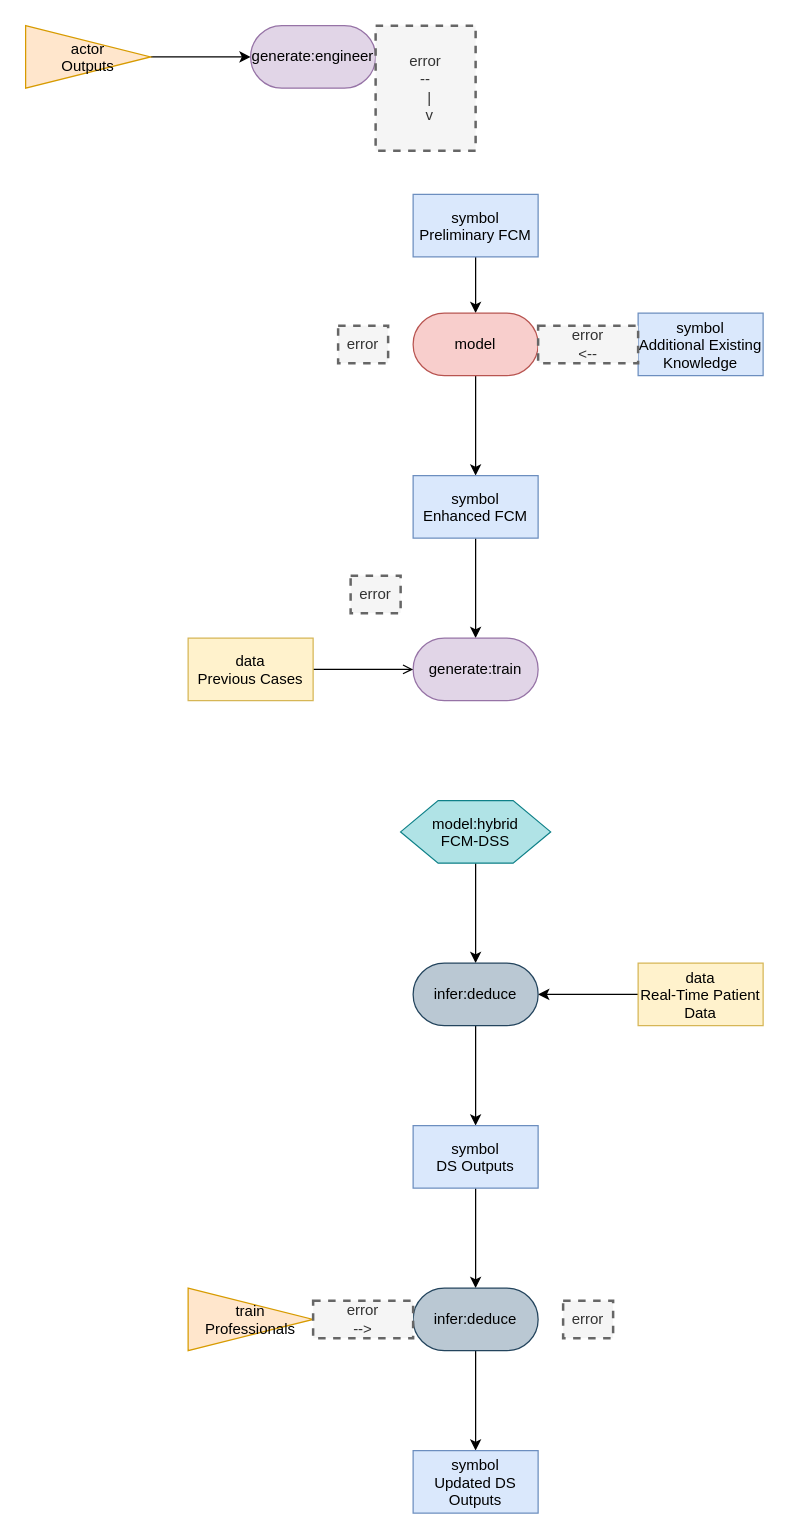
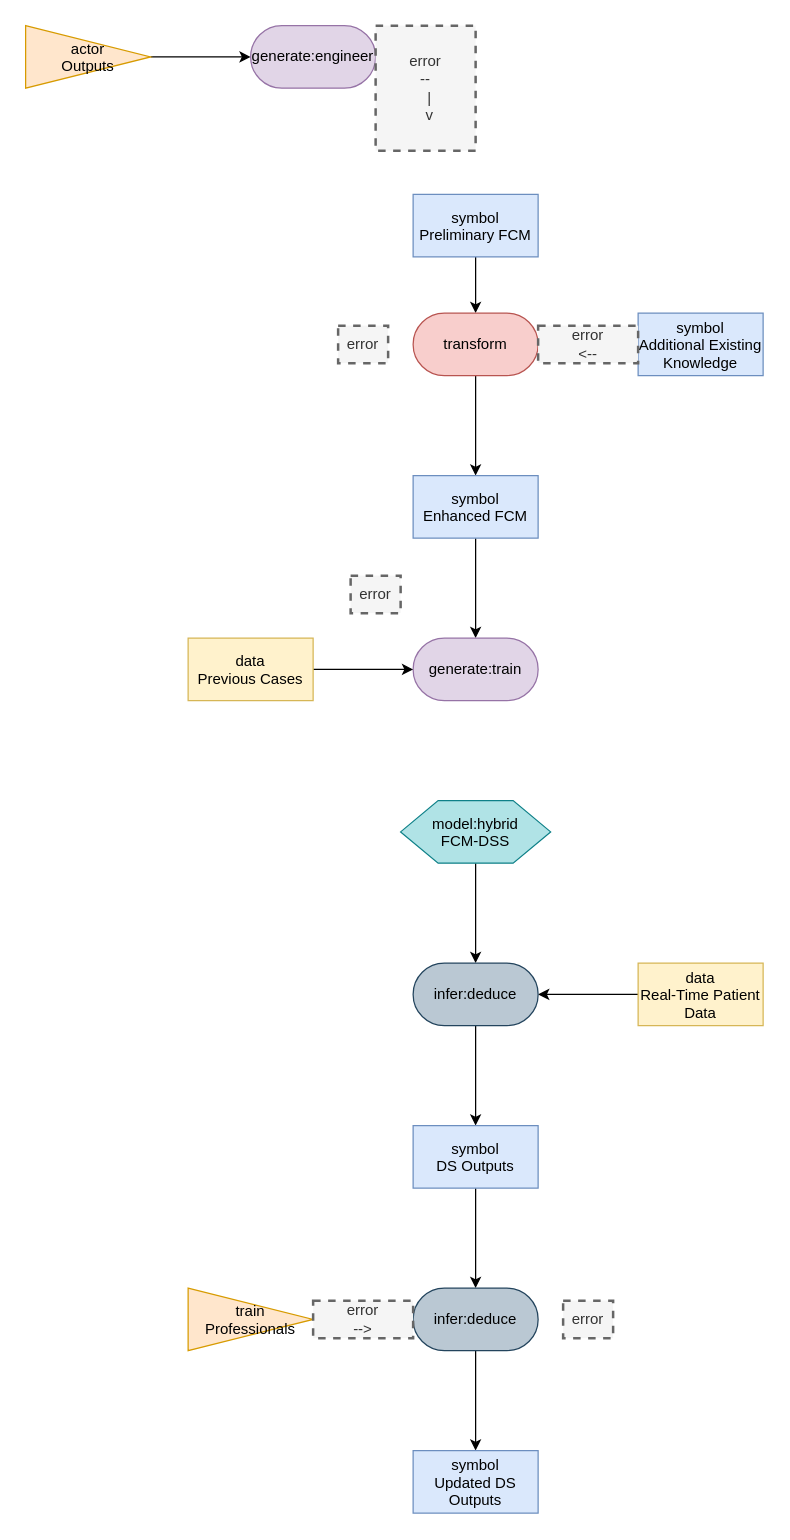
node "model": label "model" -> "transform"
edge "data Previous Cases" -> "generate:train": arrowhead open -> classic
